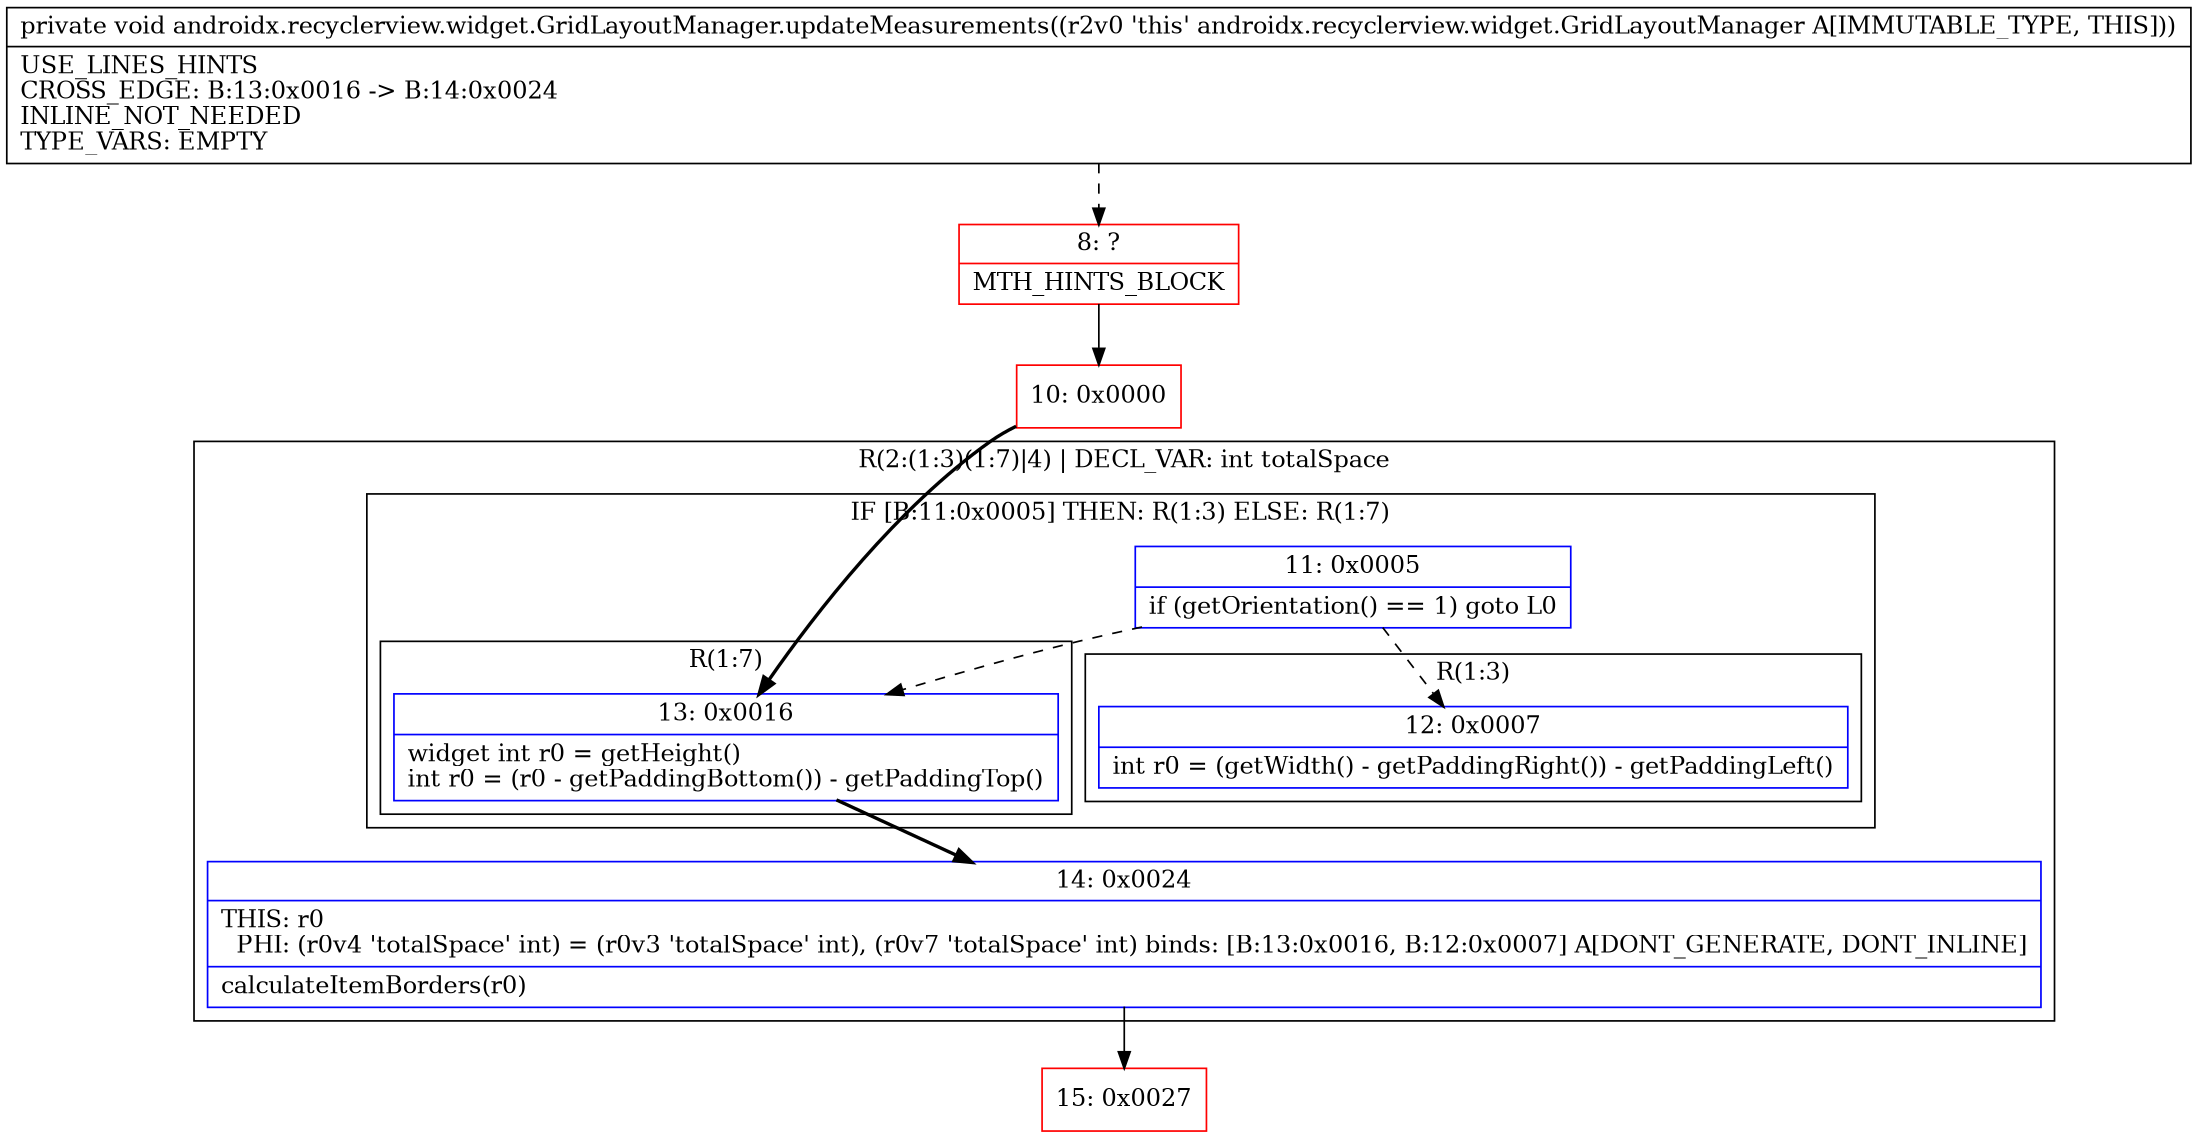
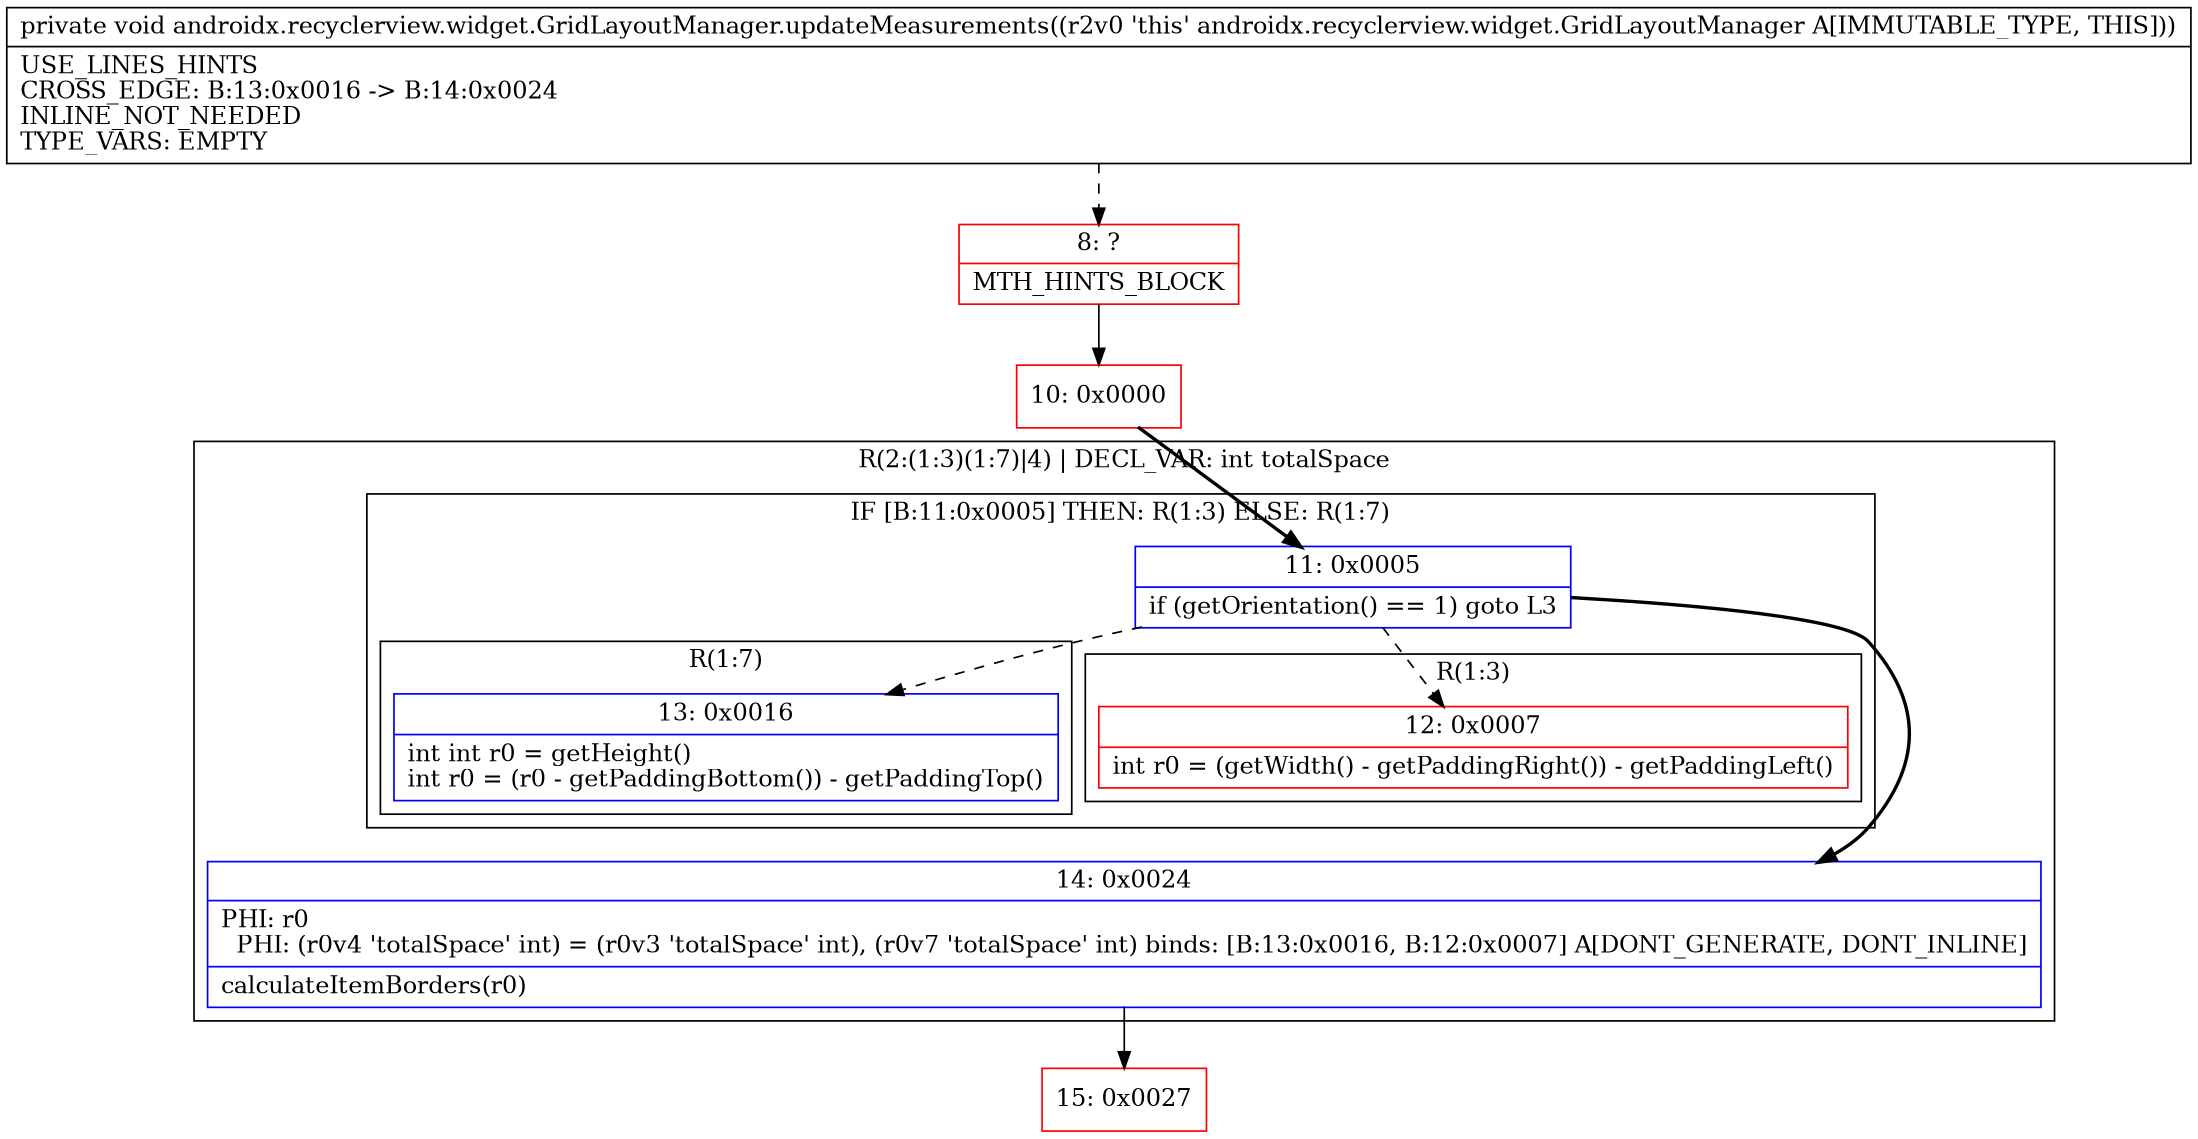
edge "10: 0x0000" -> "13: 0x0016": now "10: 0x0000" -> "11: 0x0005"
node "11: 0x0005": text "if (getOrientation() == 1) goto L0" -> "if (getOrientation() == 1) goto L3"
node "12: 0x0007": color blue -> red
node "13: 0x0016": text "widget int r0 = getHeight()" -> "int int r0 = getHeight()"
edge "13: 0x0016" -> "14: 0x0024": now "11: 0x0005" -> "14: 0x0024"
node "14: 0x0024": text "THIS: r0" -> "PHI: r0"
